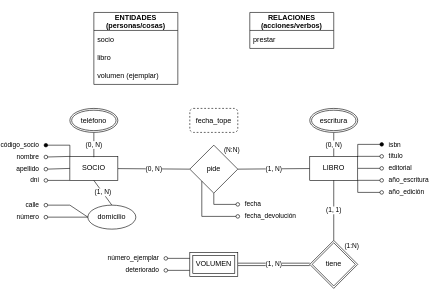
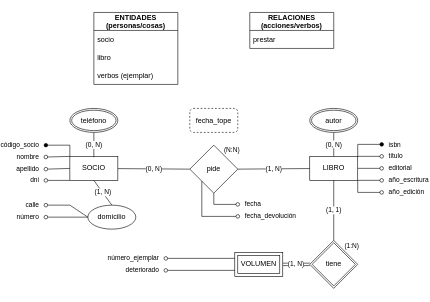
node "volumen (ejemplar)": label "volumen (ejemplar)" -> "verbos (ejemplar)"
node "escritura": label "escritura" -> "autor"
node "VOLUMEN": moved (214, 264) -> (259, 264)
